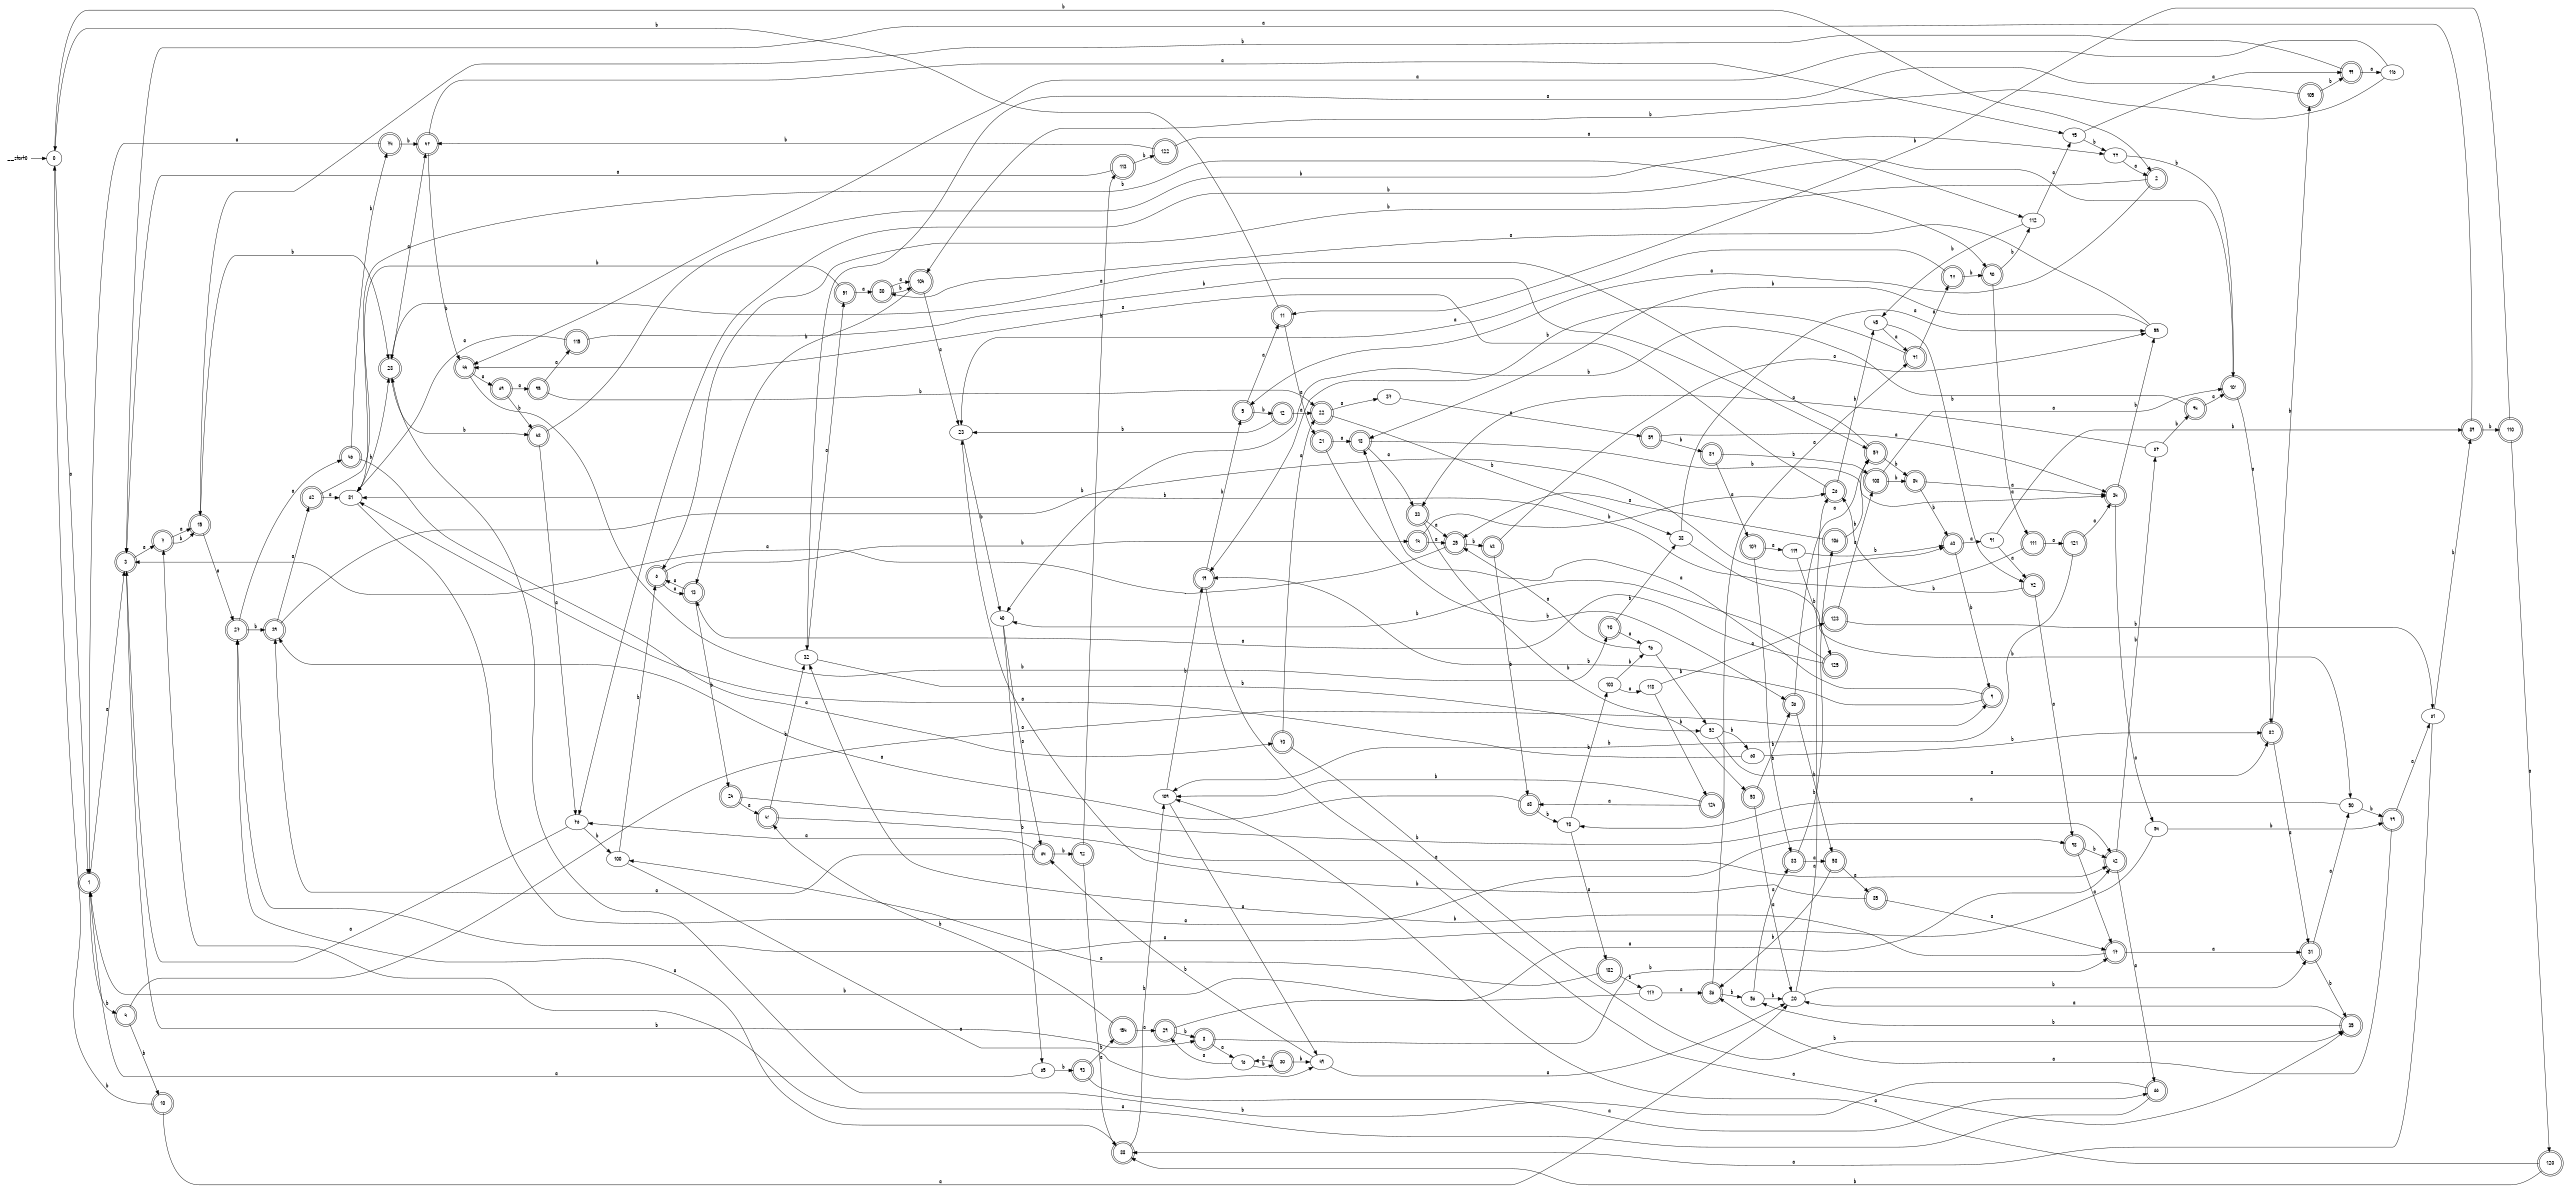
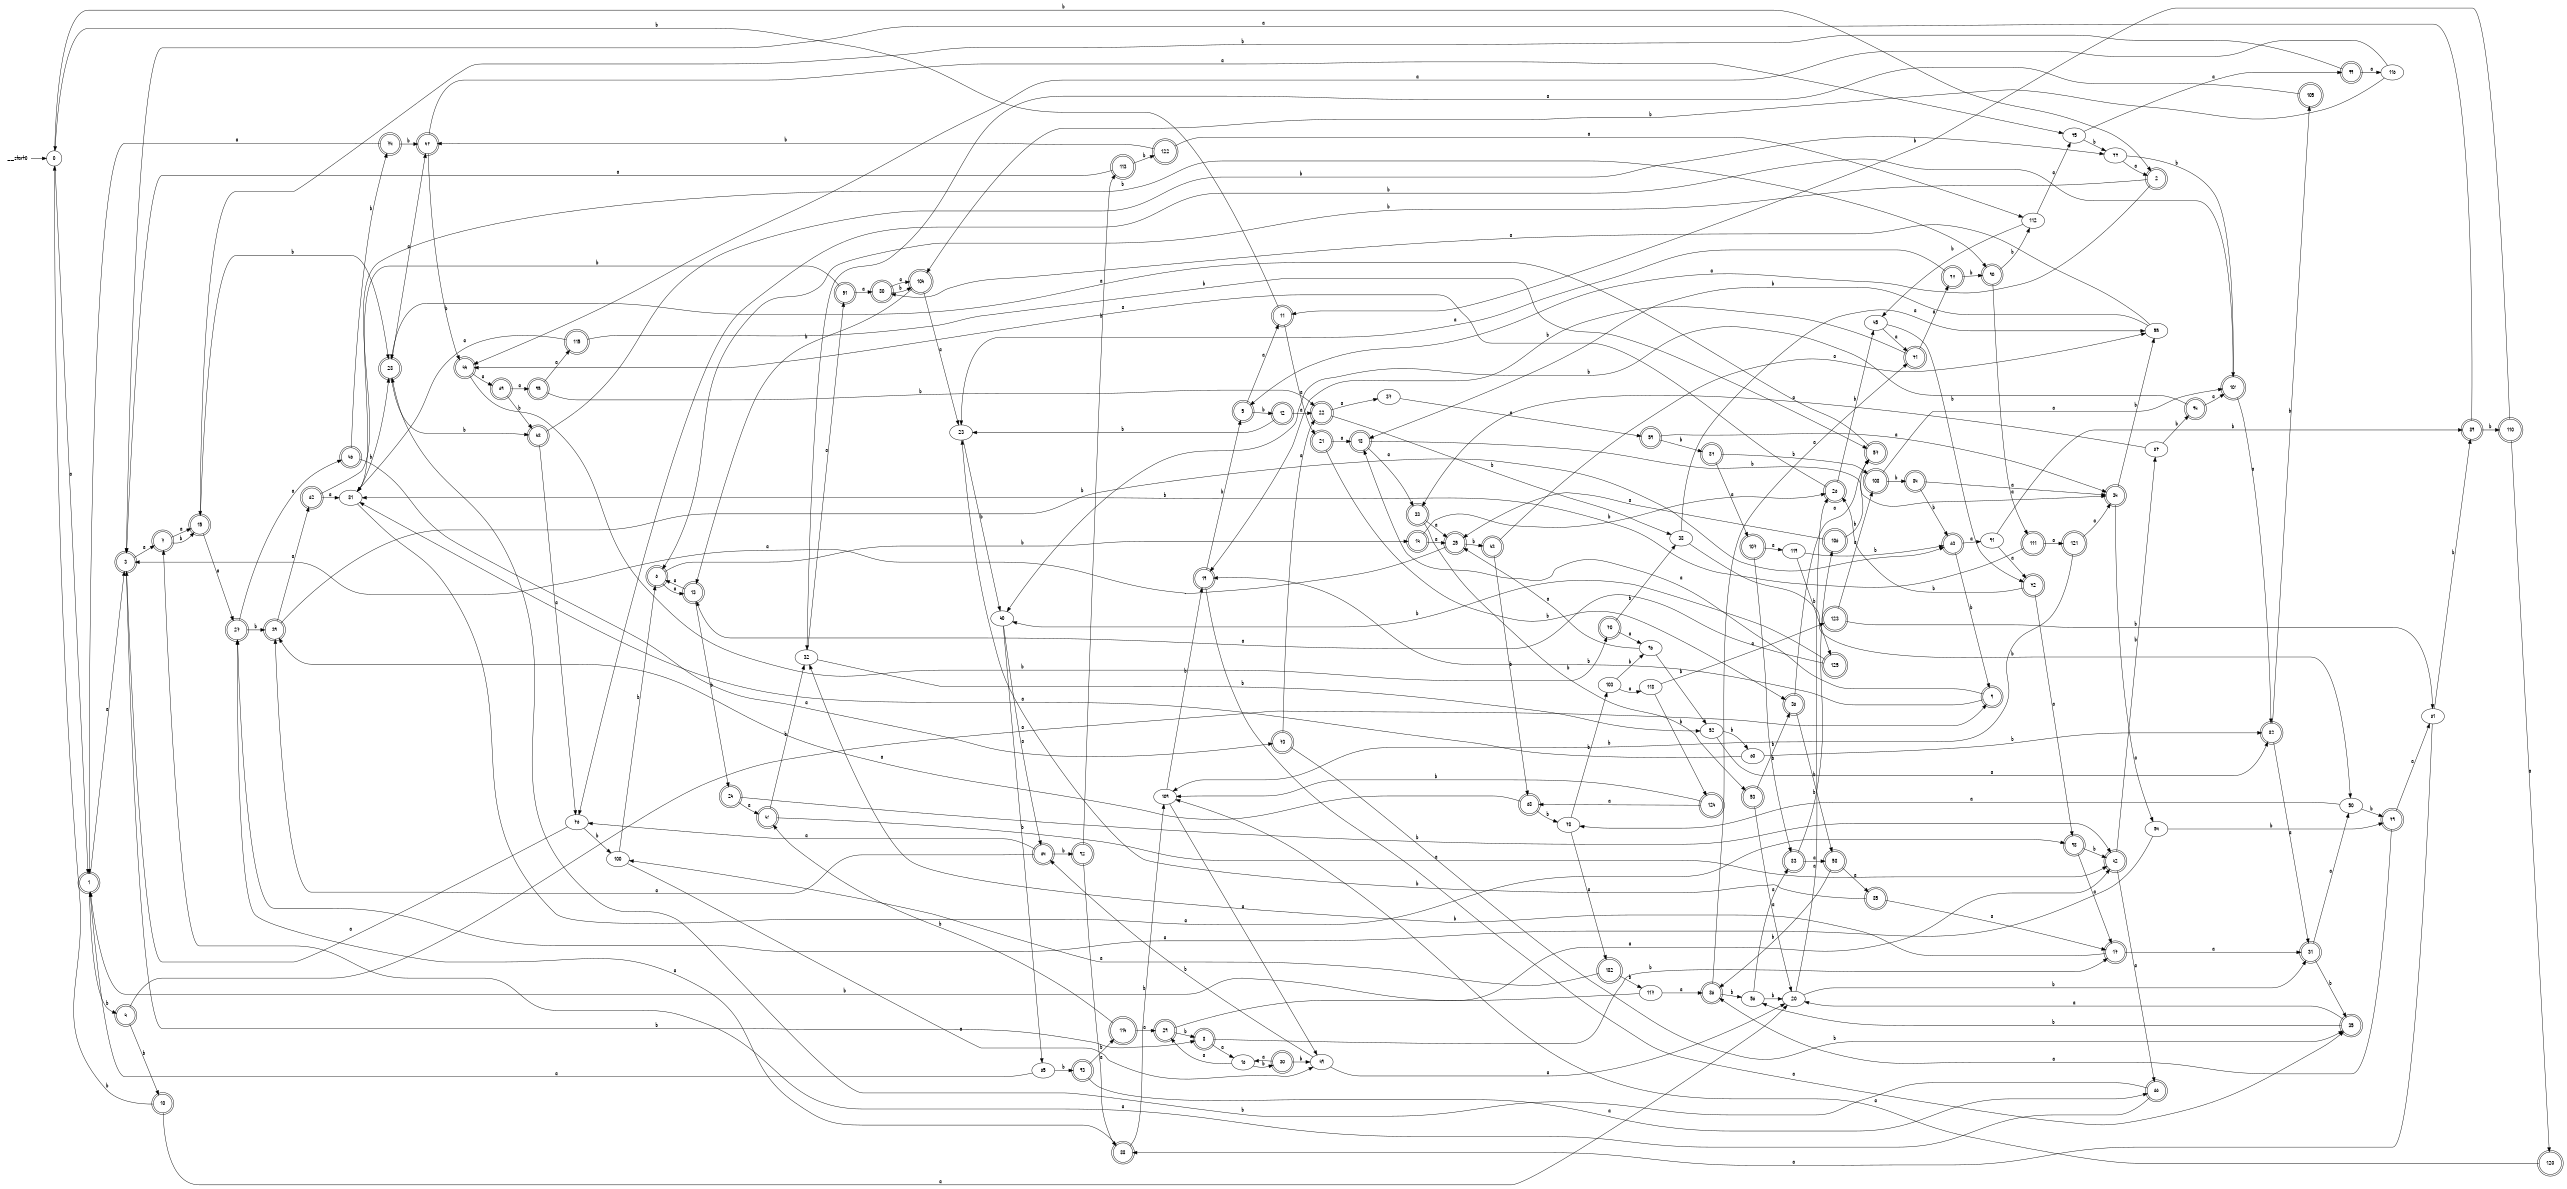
edge "105" -> "99": removed, label "b"
edge "57" -> "84": removed, label "b"
node "154": label "154" -> "114"
edge "120" -> "88": removed, label "b"
